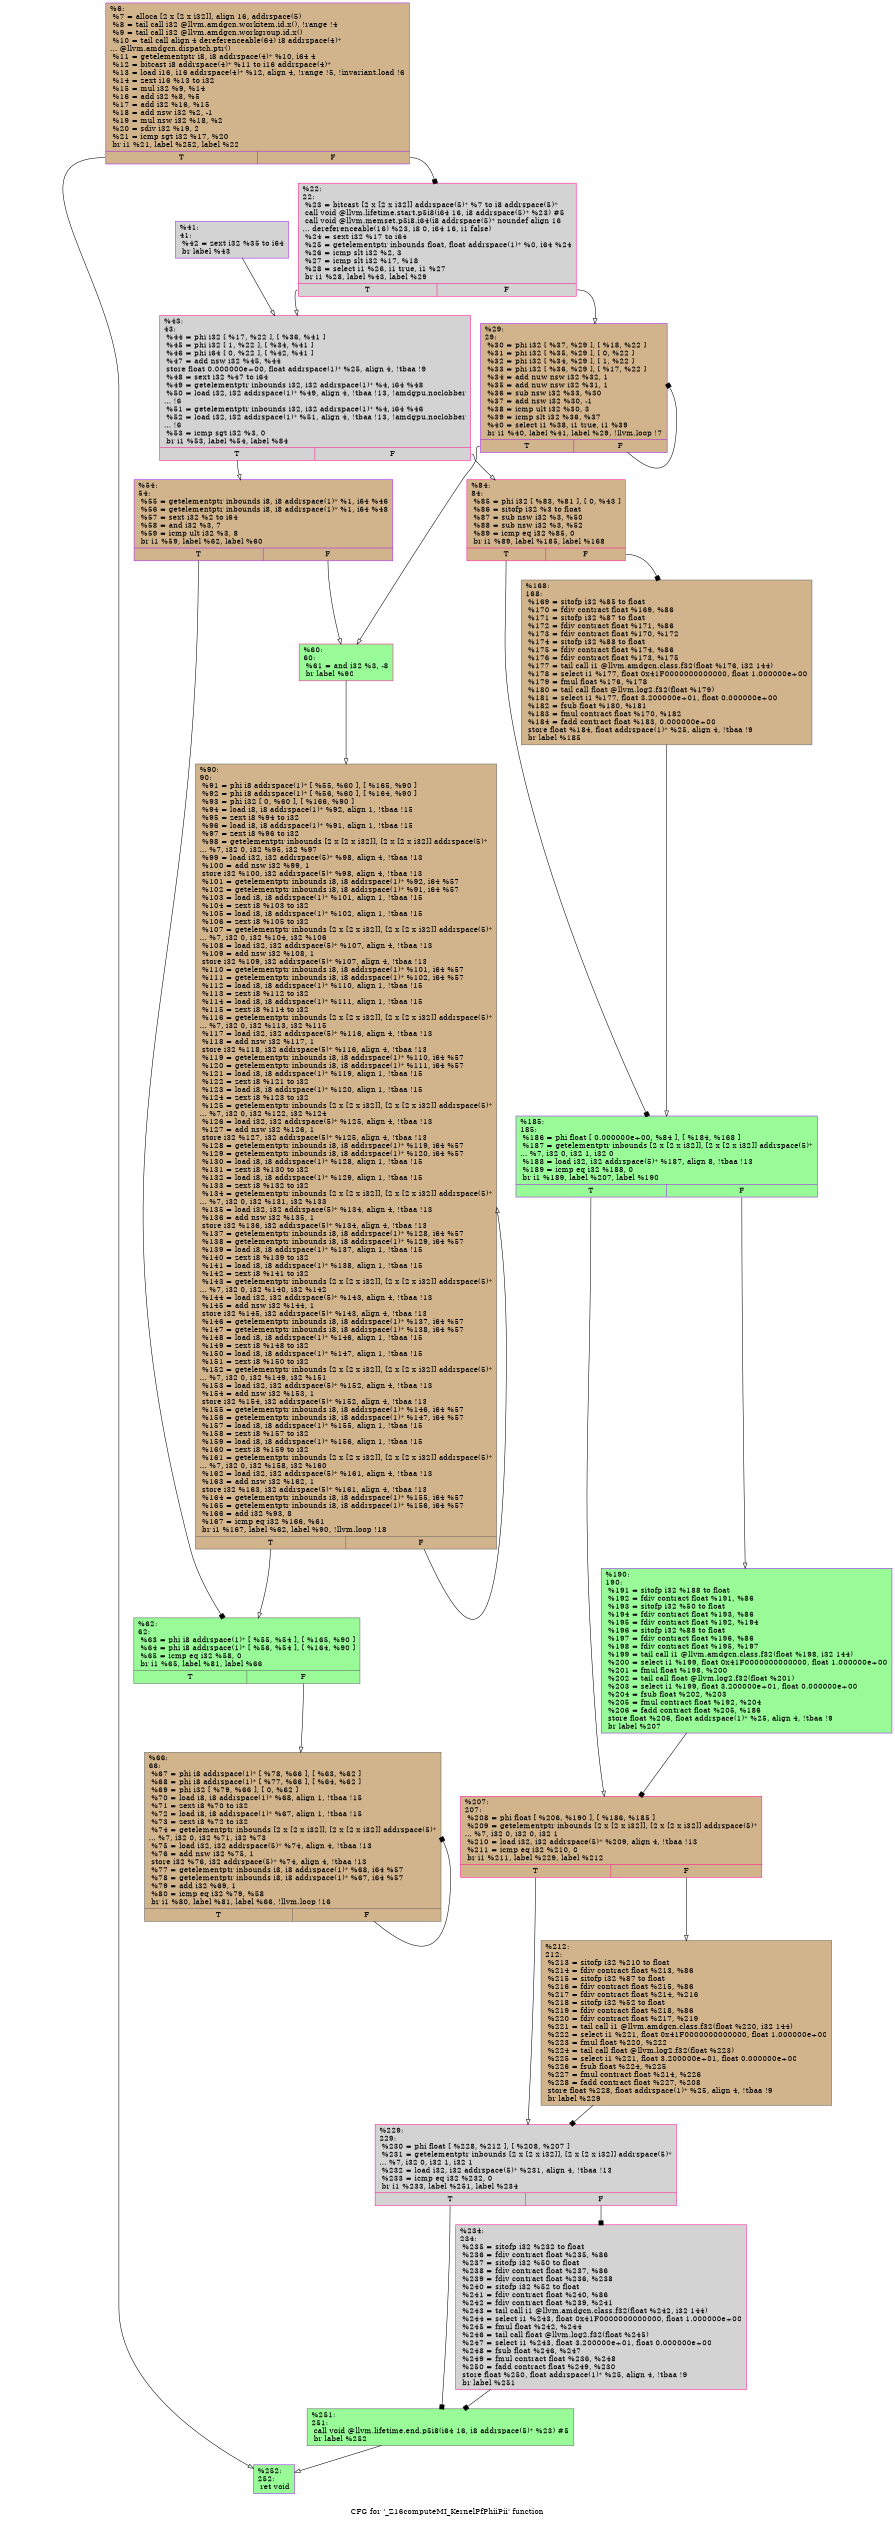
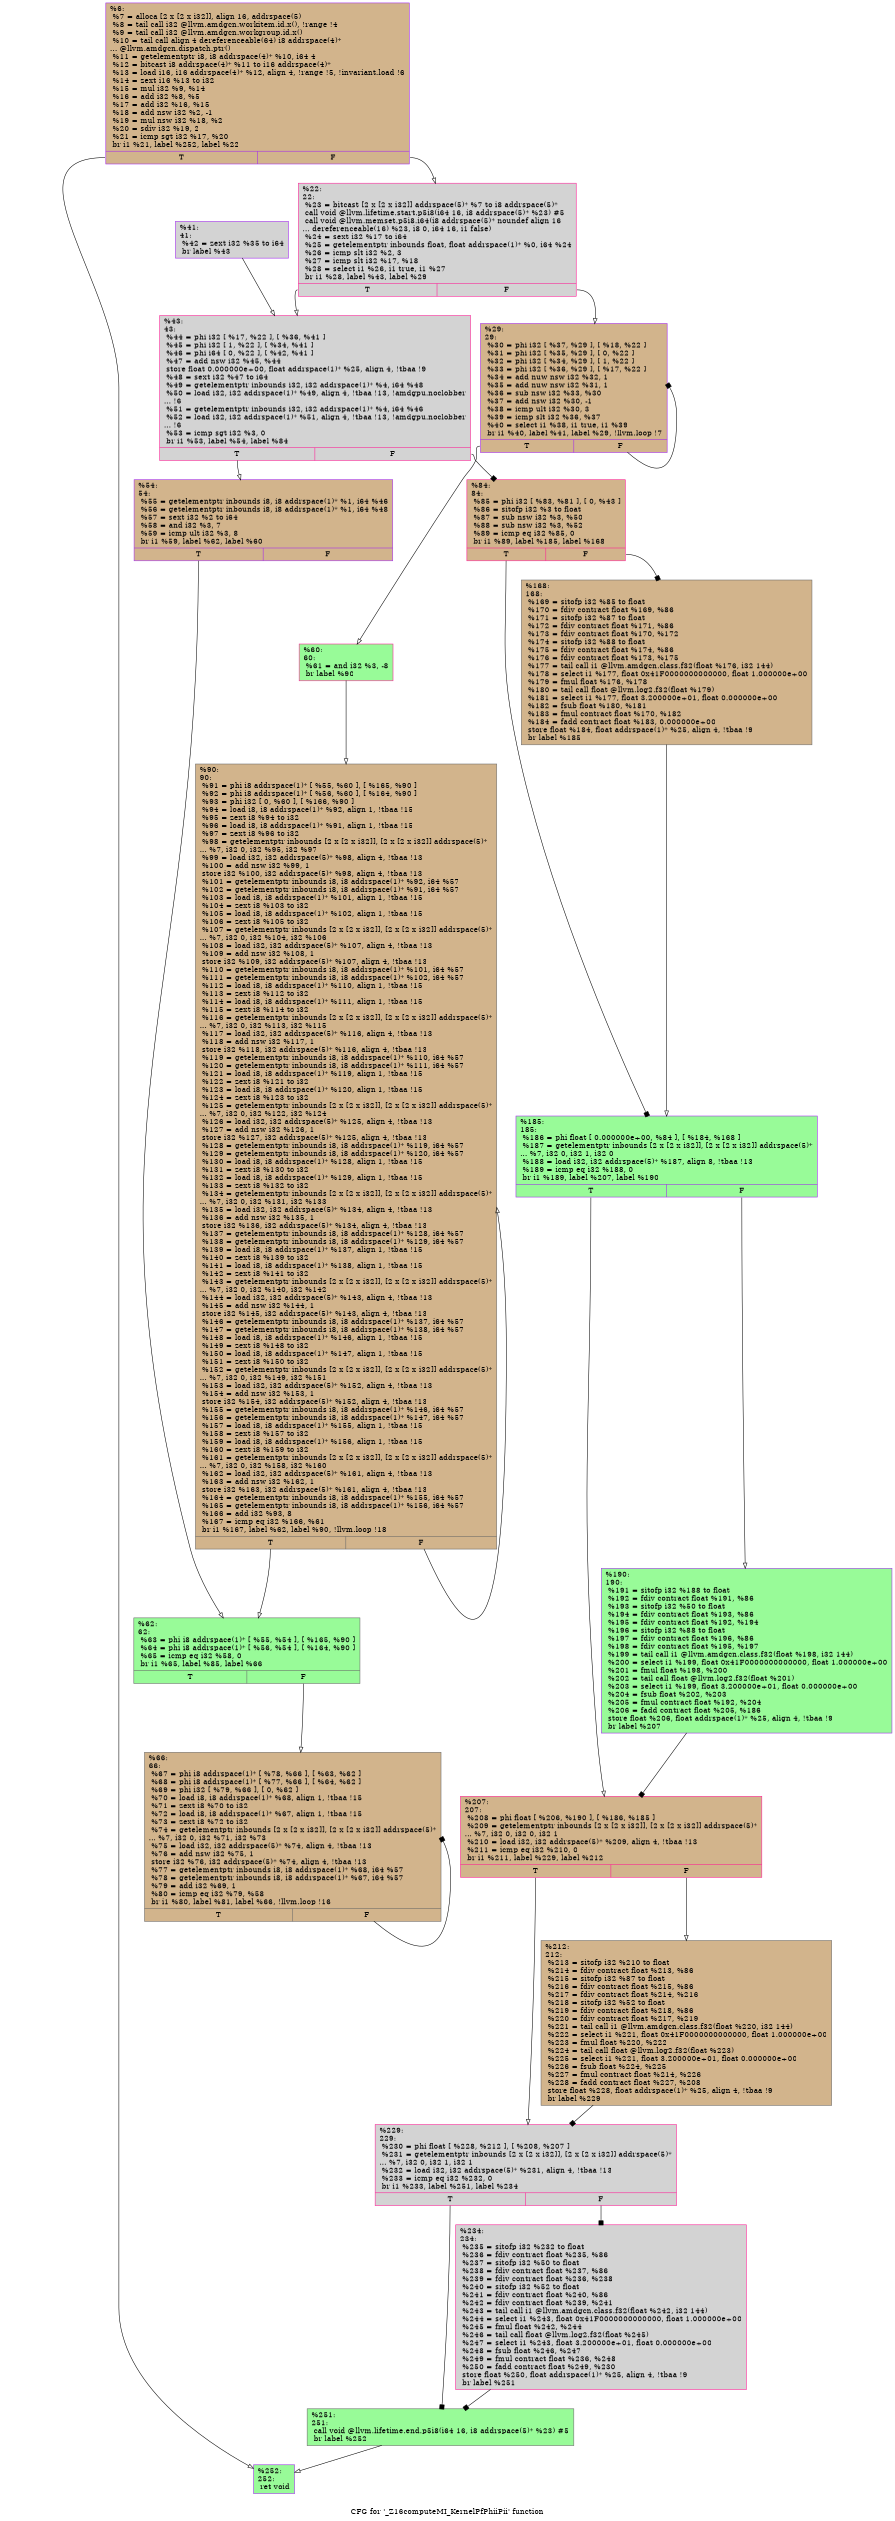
edge "%6:" -> "%22:": arrowhead box -> onormal
edge "%43:" -> "%84:": arrowhead onormal -> box
edge "%54:" -> "%60:": removed
edge "%54:" -> "%62:": arrowhead box -> onormal
node "%62:": text "br i1 %65, label %81, label %66" -> "br i1 %65, label %85, label %66"
